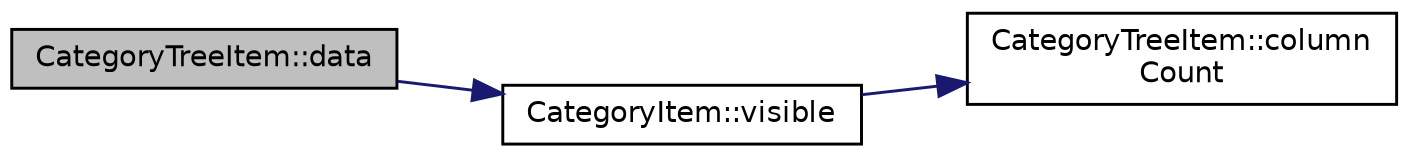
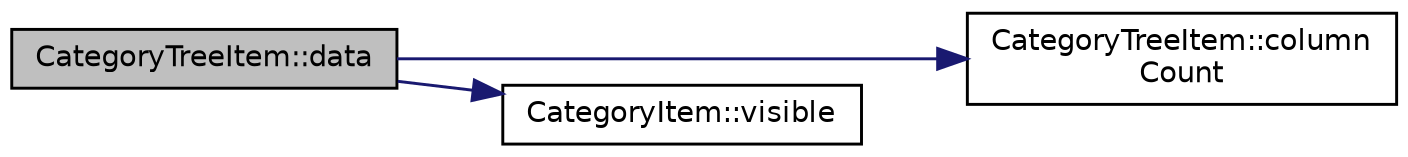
edge "CategoryItem::visible" -> "CategoryTreeItem::column Count": now "CategoryTreeItem::data" -> "CategoryTreeItem::column Count"
